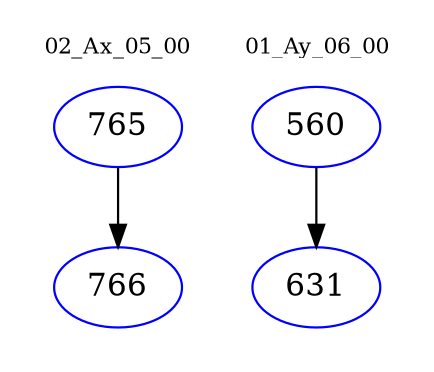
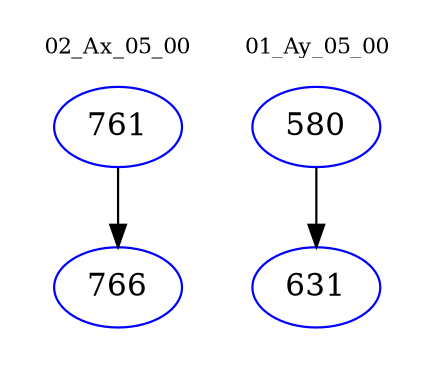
cluster "01_Ay_06_00": label "01_Ay_06_00" -> "01_Ay_05_00"
node "765": label "765" -> "761"
node "560": label "560" -> "580"
